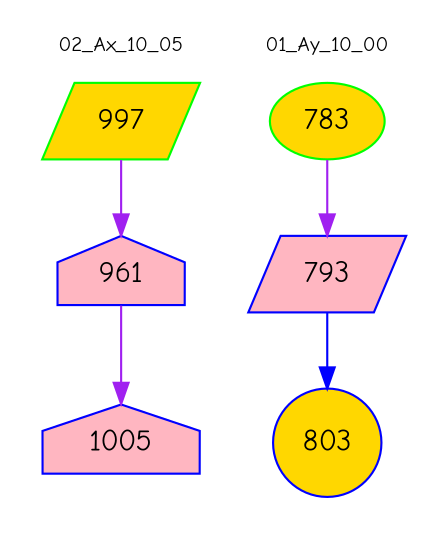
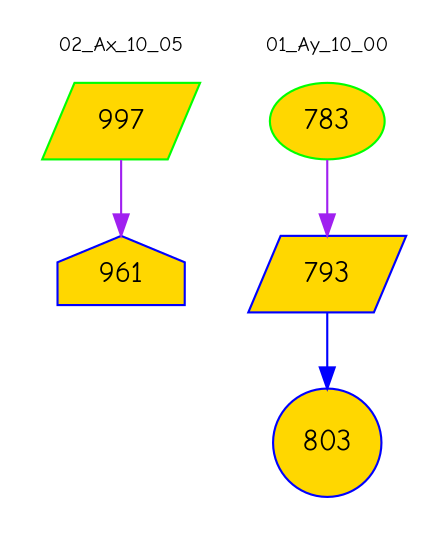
node "961": fillcolor lightpink -> gold
node "793": fillcolor lightpink -> gold
node "1005": removed
